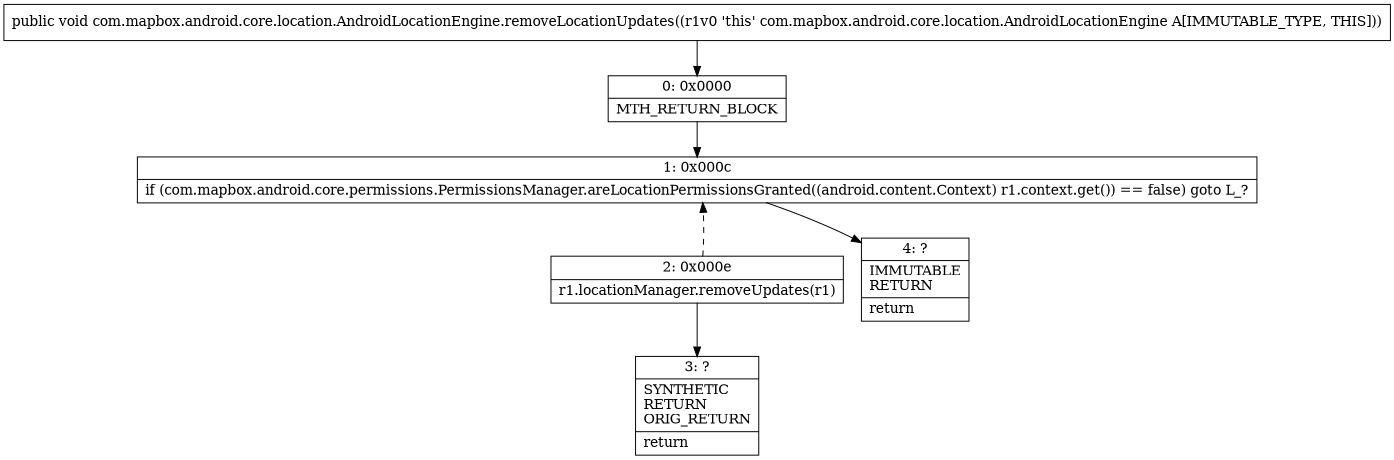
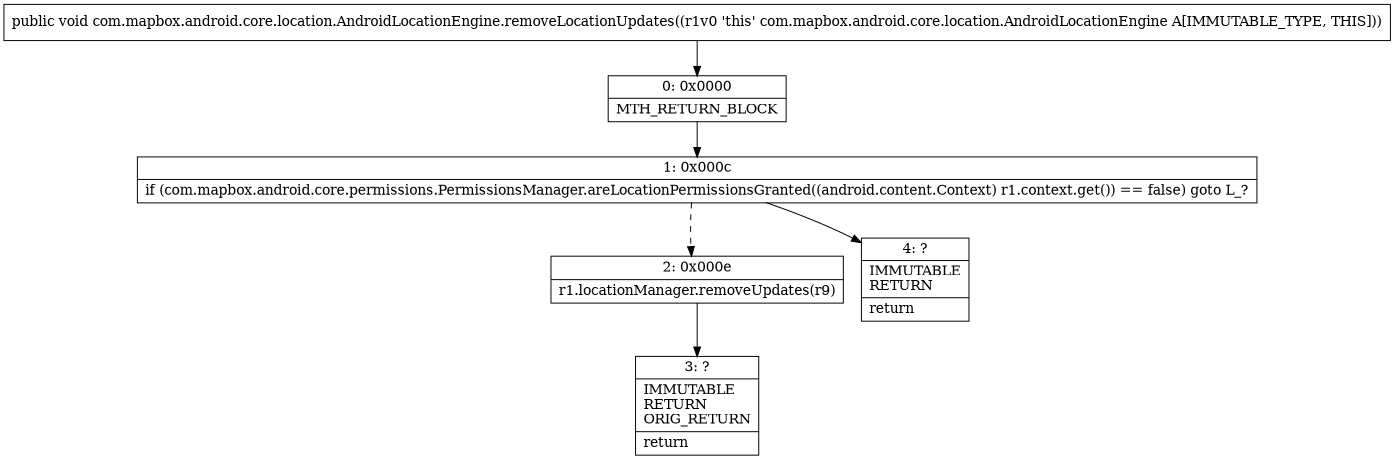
edge "2: 0x000e" -> "1: 0x000c": reversed
node "2: 0x000e": text "r1.locationManager.removeUpdates(r1)" -> "r1.locationManager.removeUpdates(r9)"
node "3: ?": text "SYNTHETIC" -> "IMMUTABLE"
